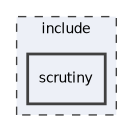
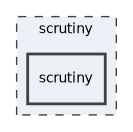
cluster "include": label "include" -> "scrutiny"
